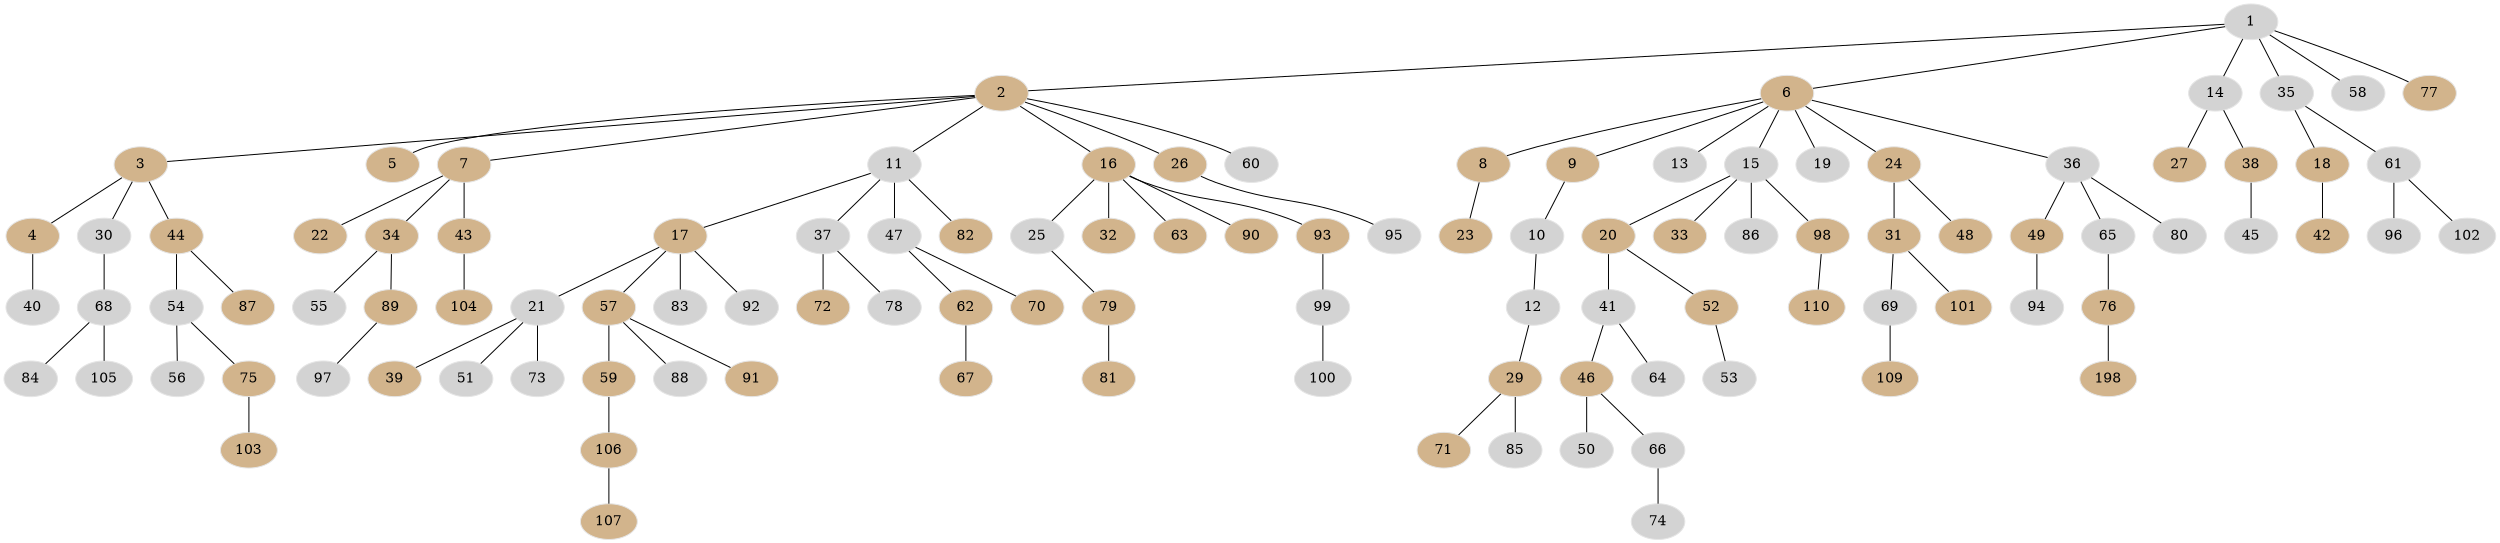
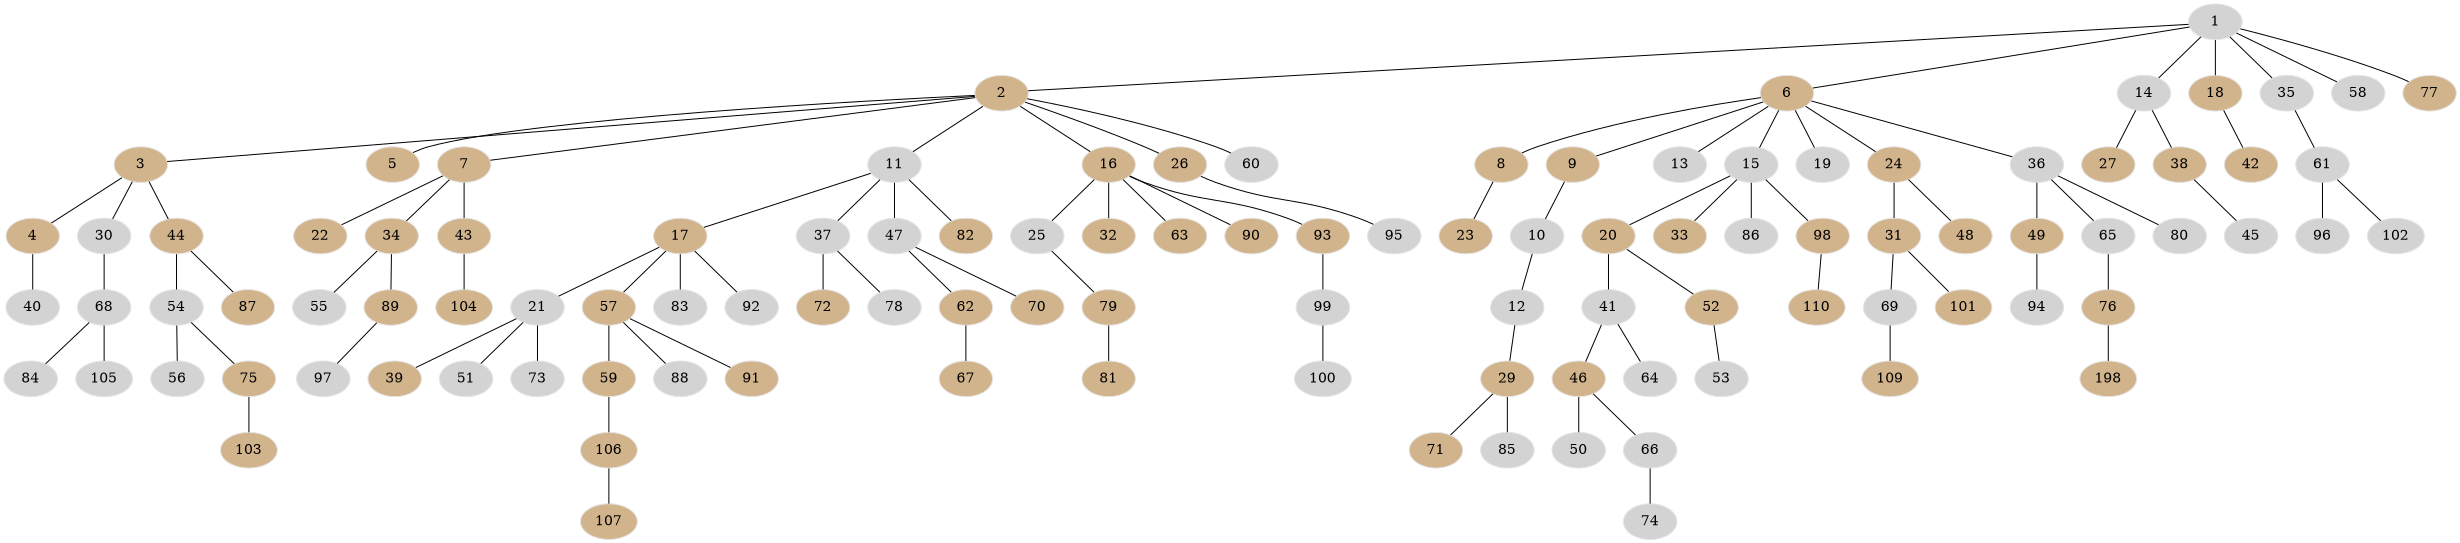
edge "35" -- "18": now "1" -- "18"
